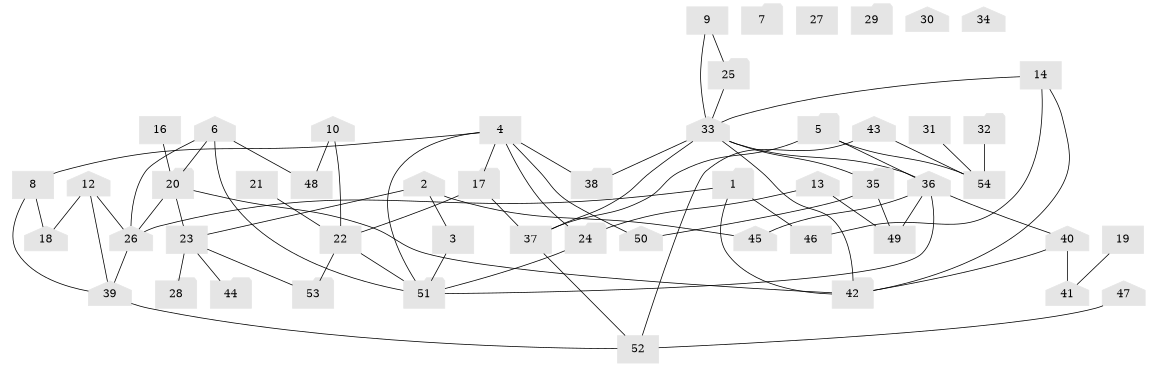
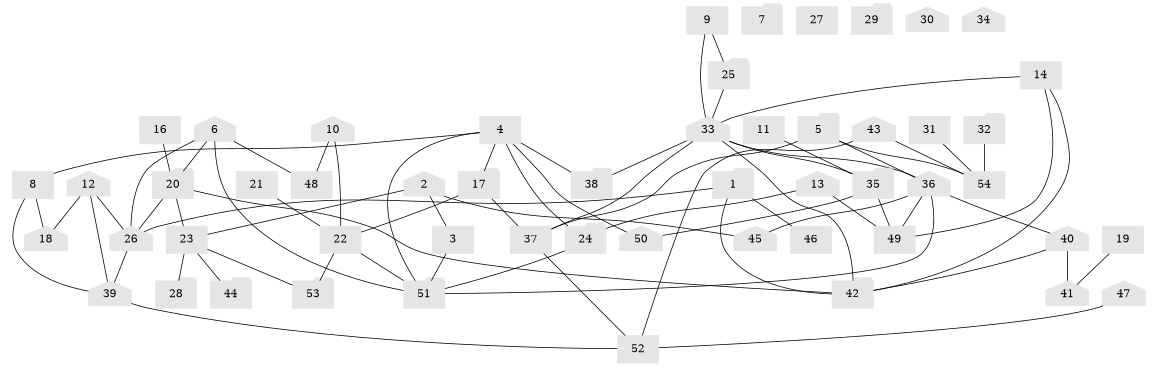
node "11": added
edge "14" -- "46": now "14" -- "49"
